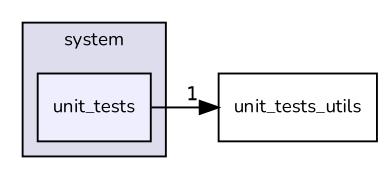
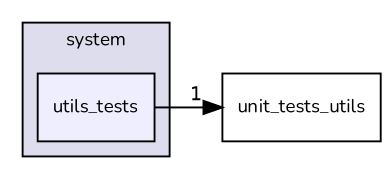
node "unit_tests": label "unit_tests" -> "utils_tests"
